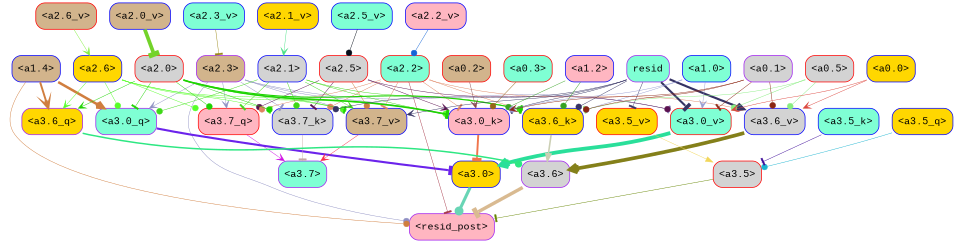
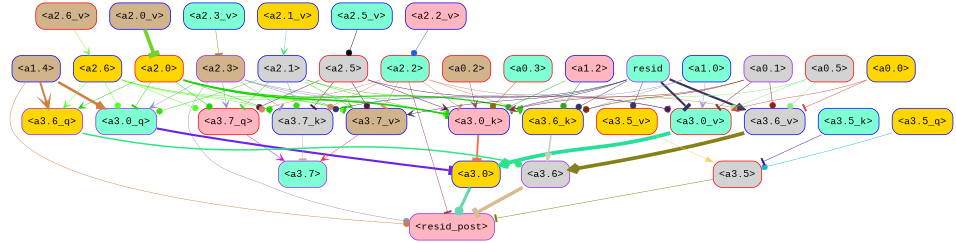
node "<a2.0>": fillcolor lightgrey -> gold
edge "<a2.5>" -> "<a3.7_v>": color #d07e3f -> #5a1150
edge "resid" -> "<a3.5_v>": arrowhead tee -> dot
edge "<a0.0>" -> "<a3.6_v>": arrowhead vee -> tee
